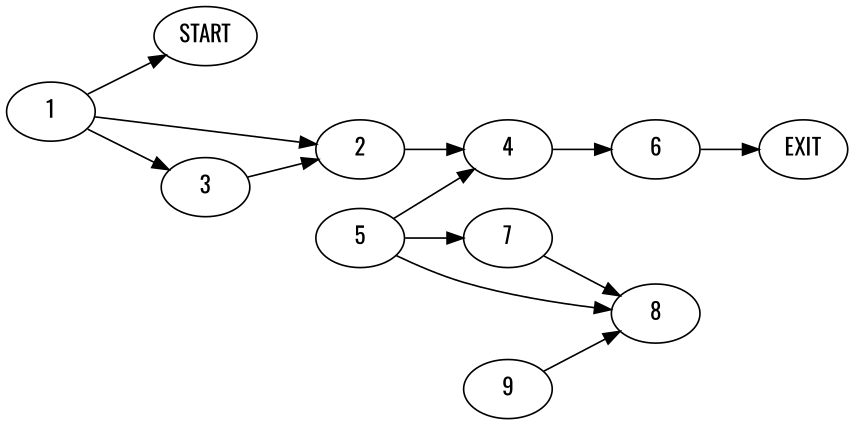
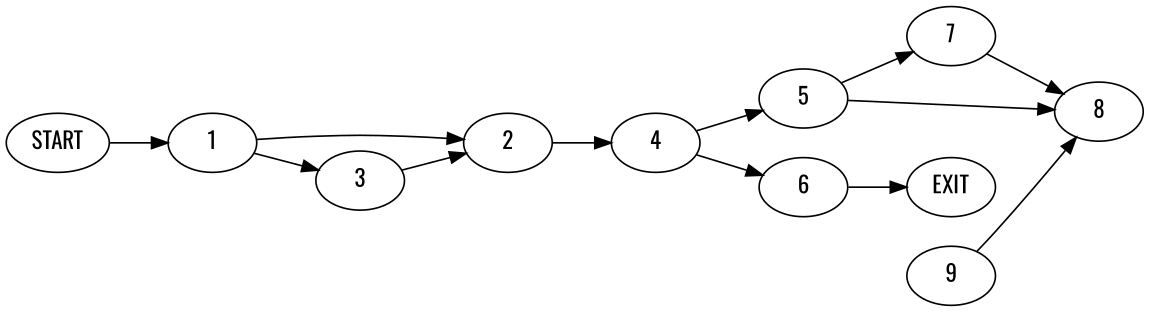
edge "1" -> "START": reversed
edge "5" -> "4": reversed
